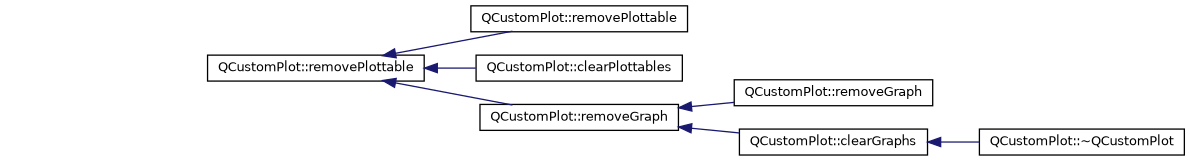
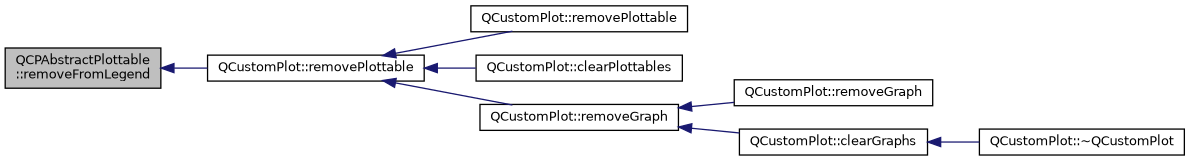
node "QCPAbstractPlottable ::removeFromLegend": added
